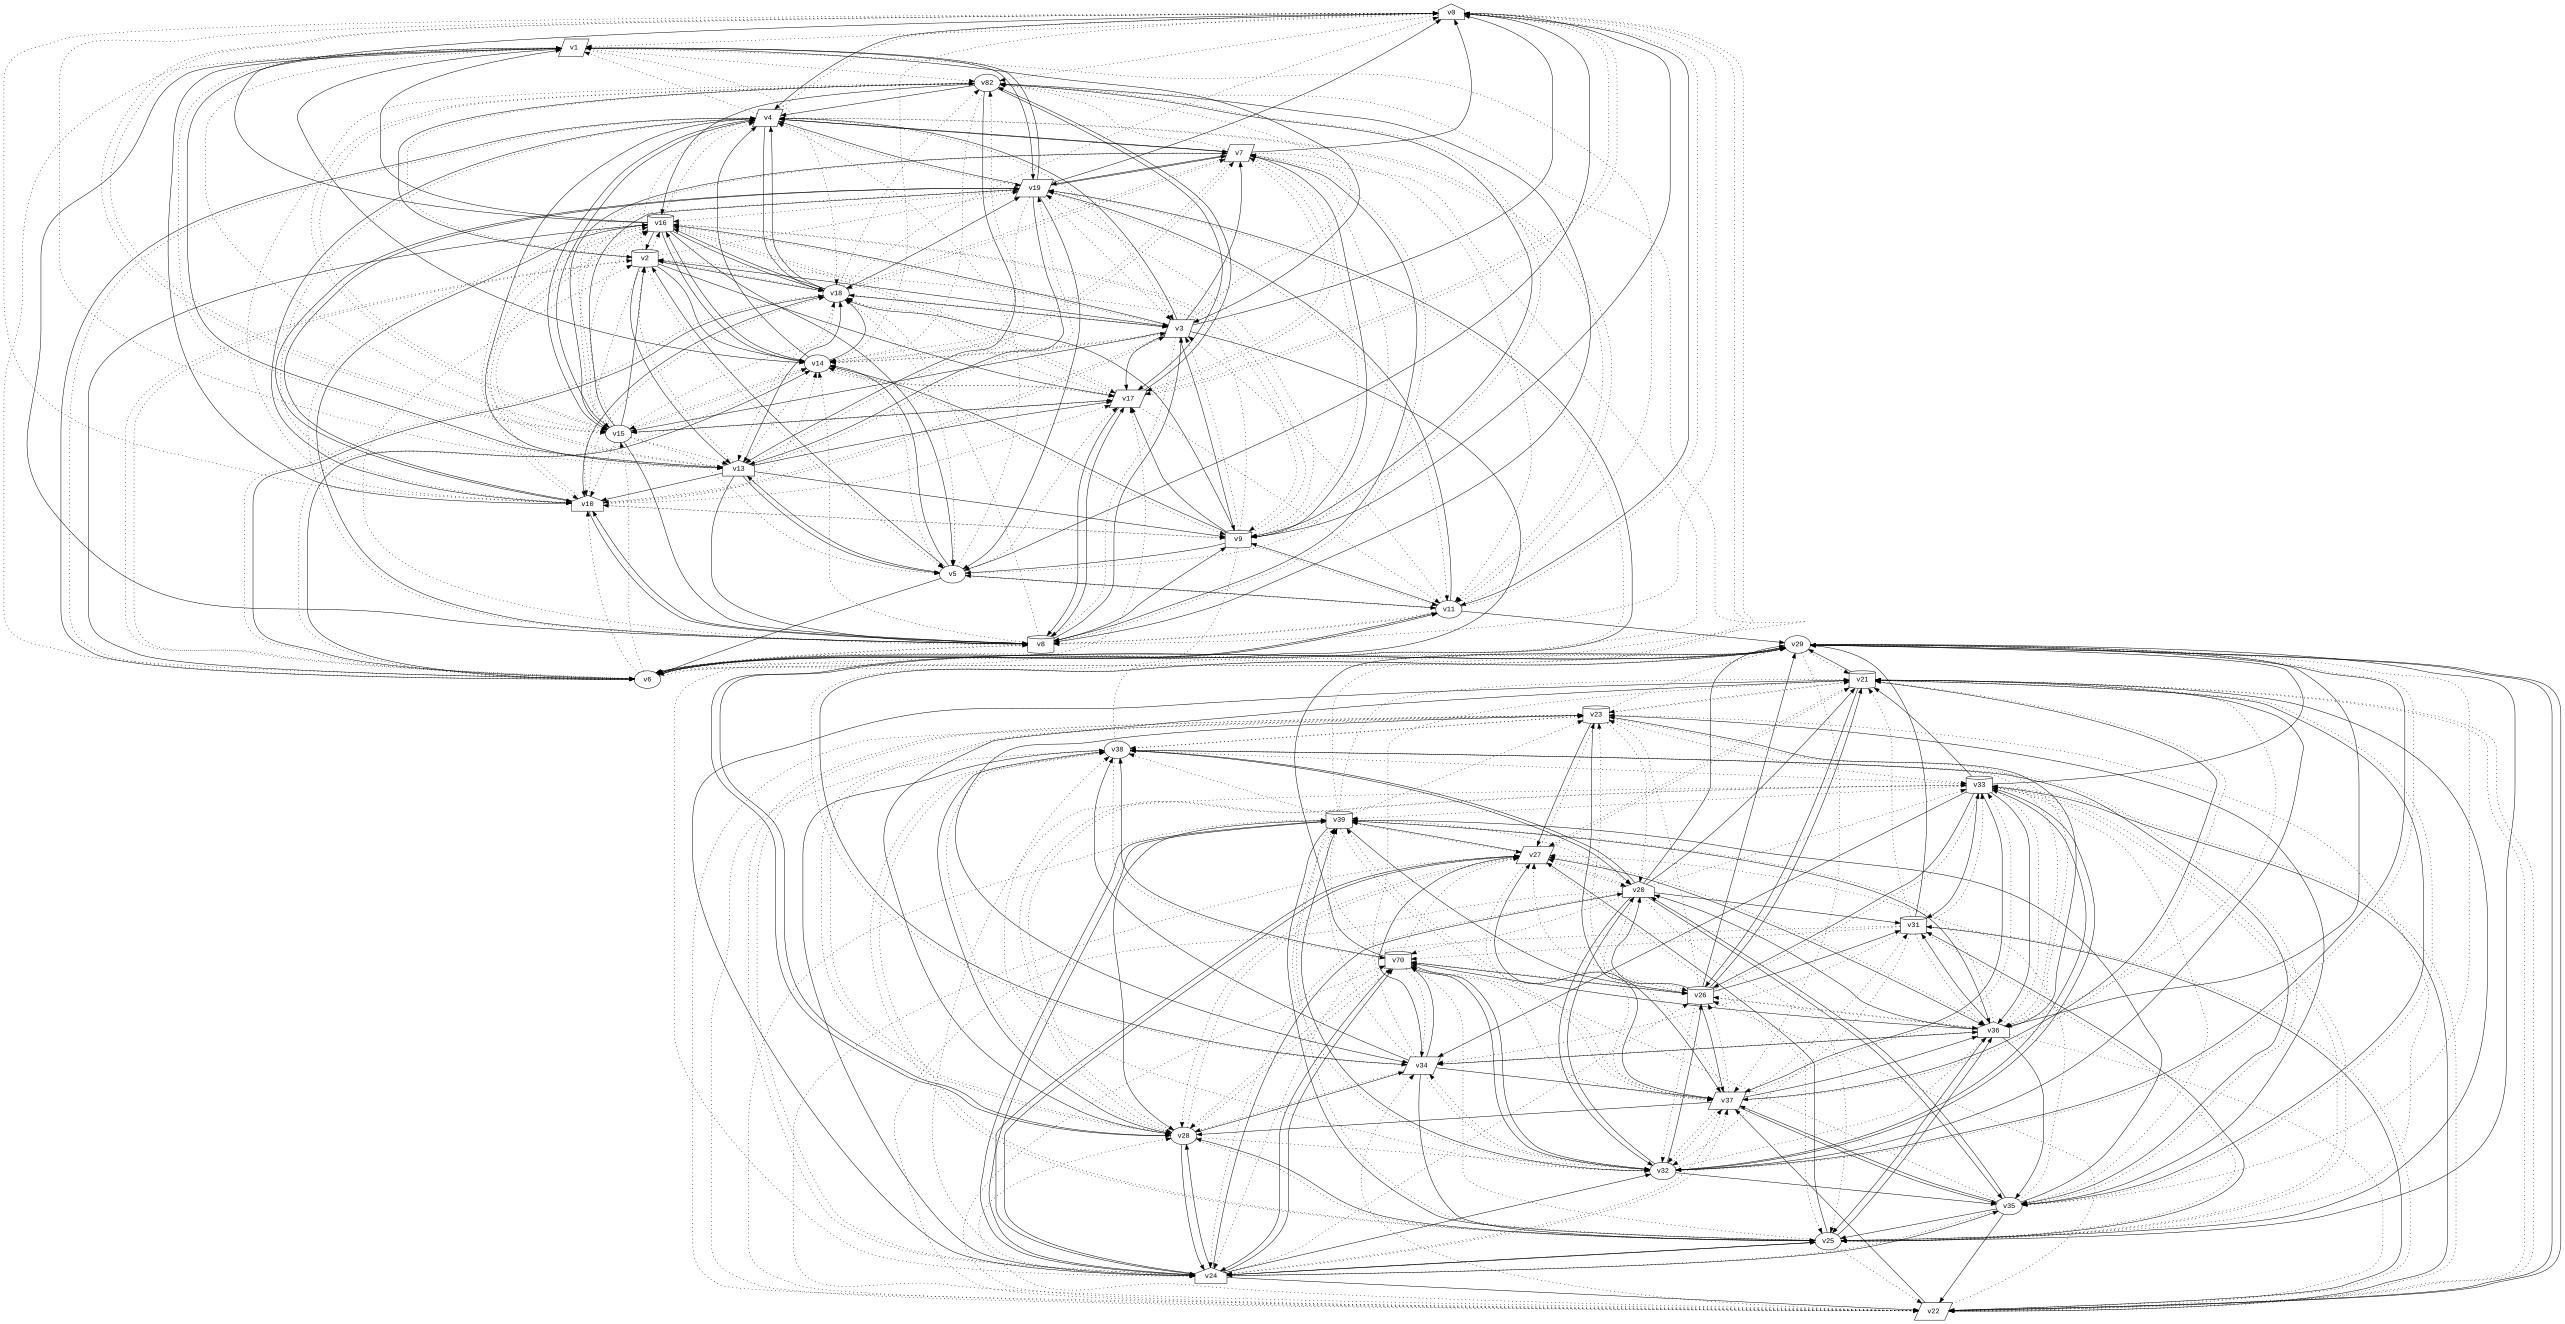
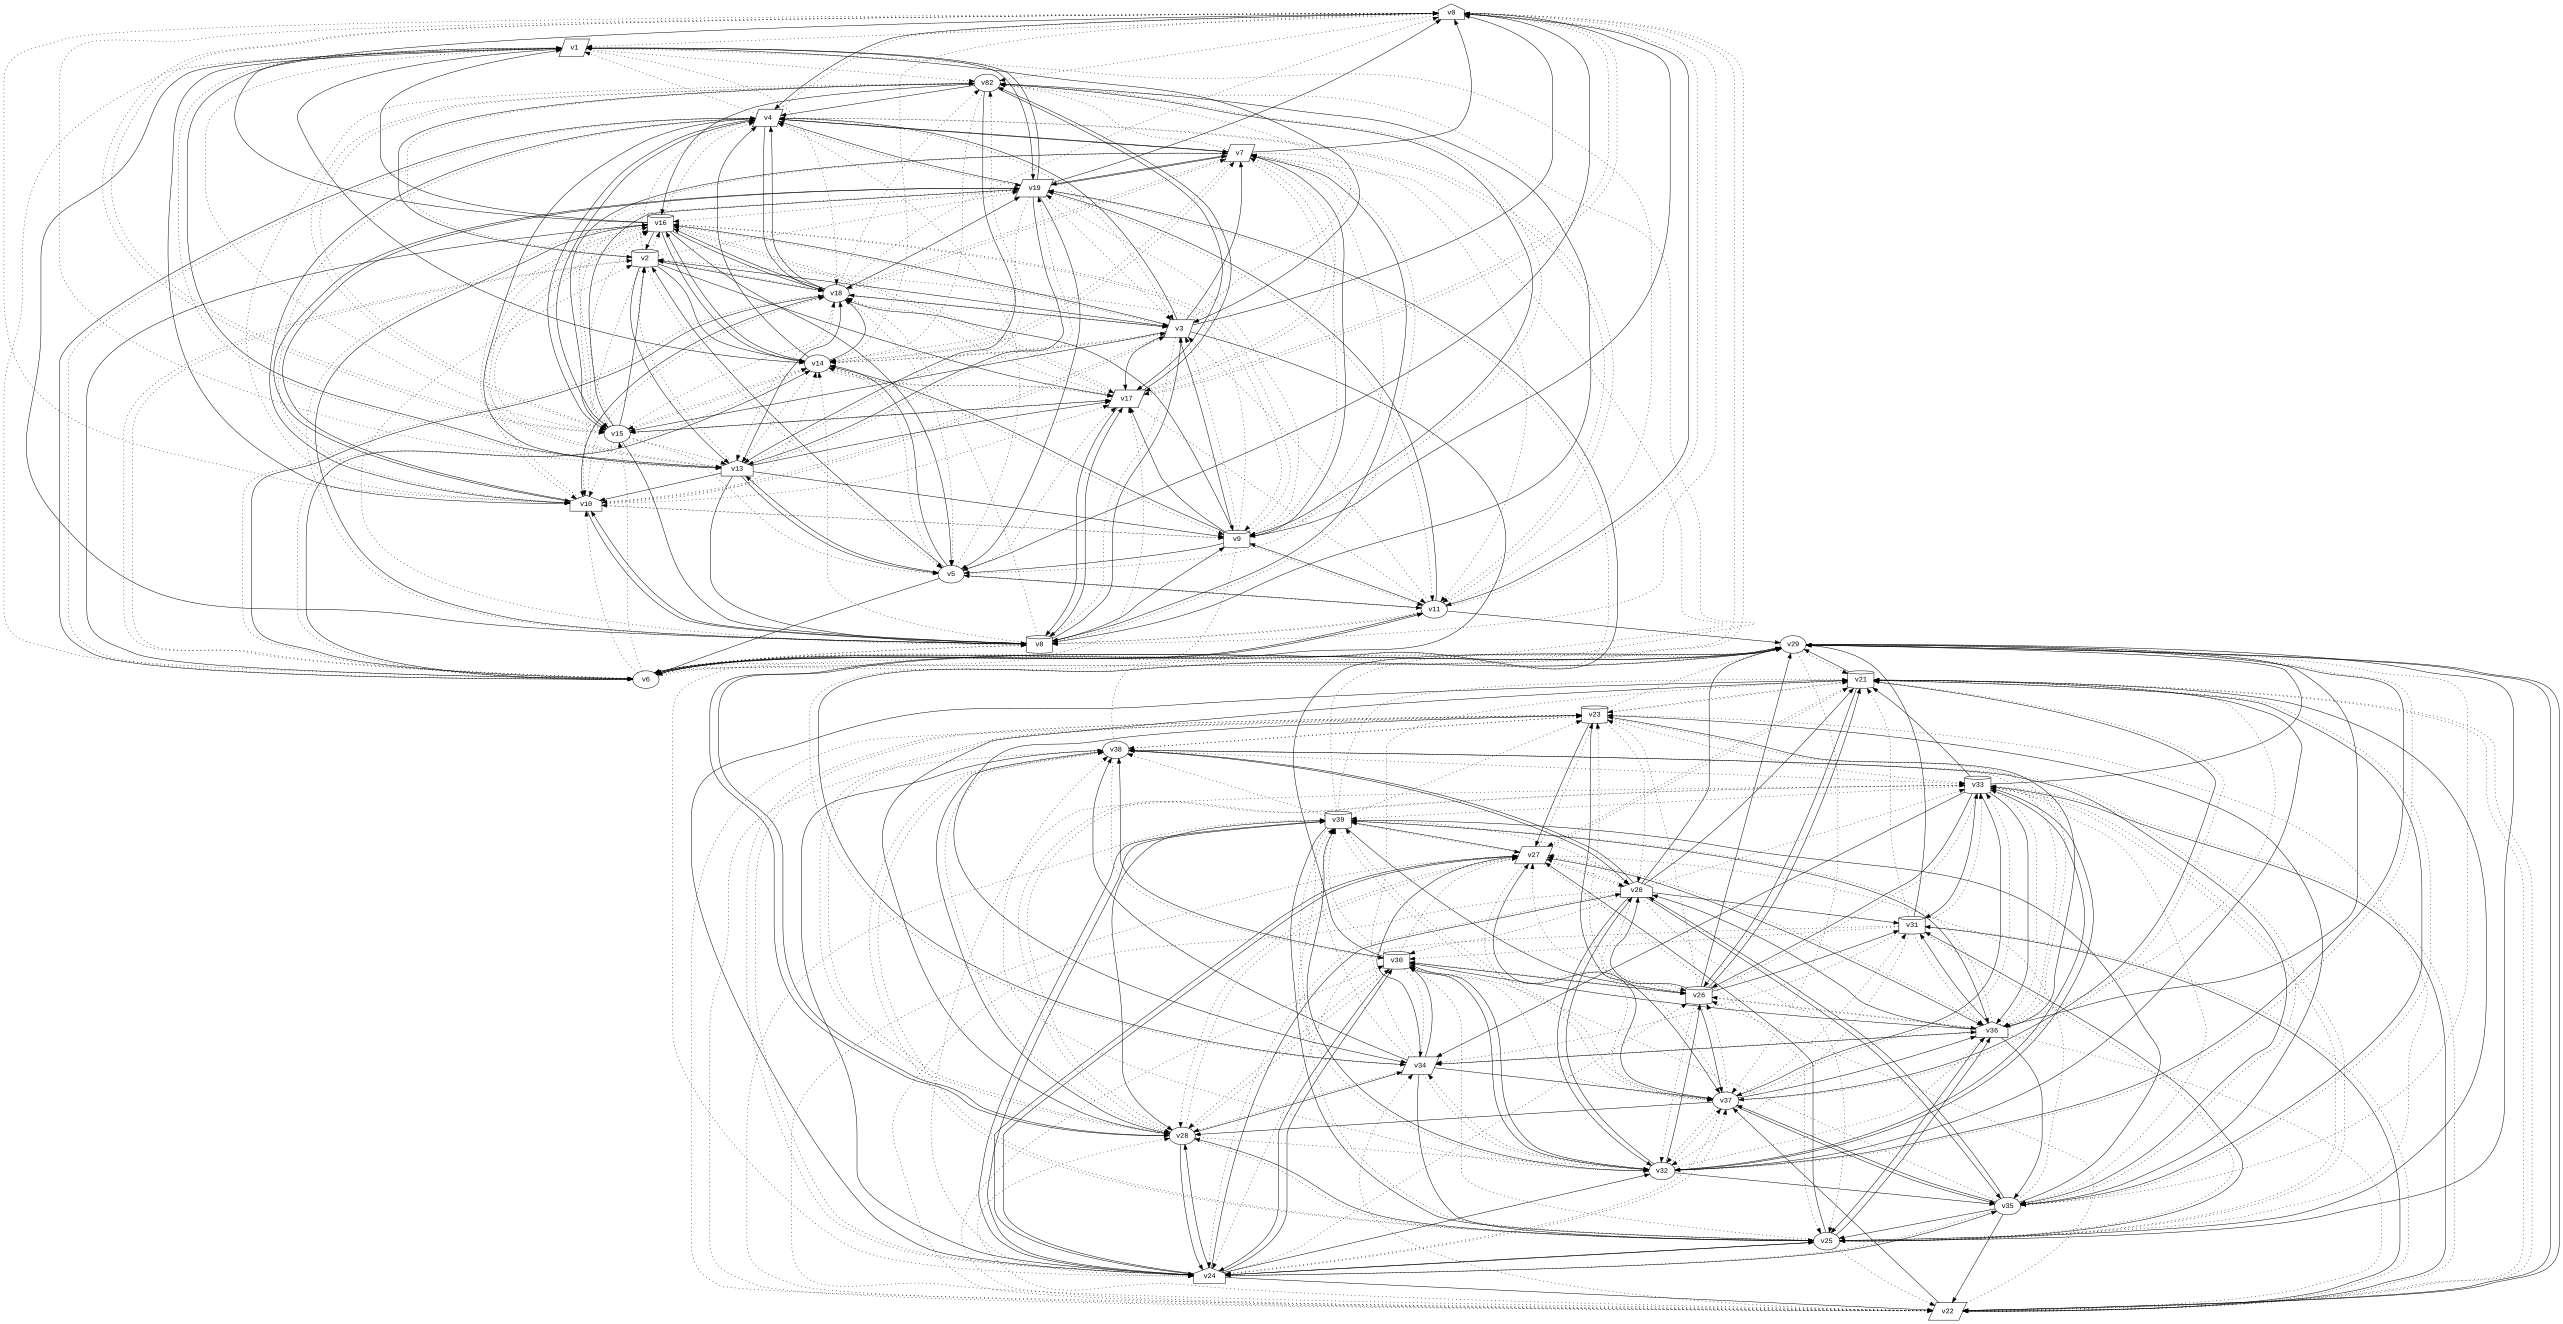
node "v70": label "v70" -> "v30"
node "v37": shape parallelogram -> ellipse
